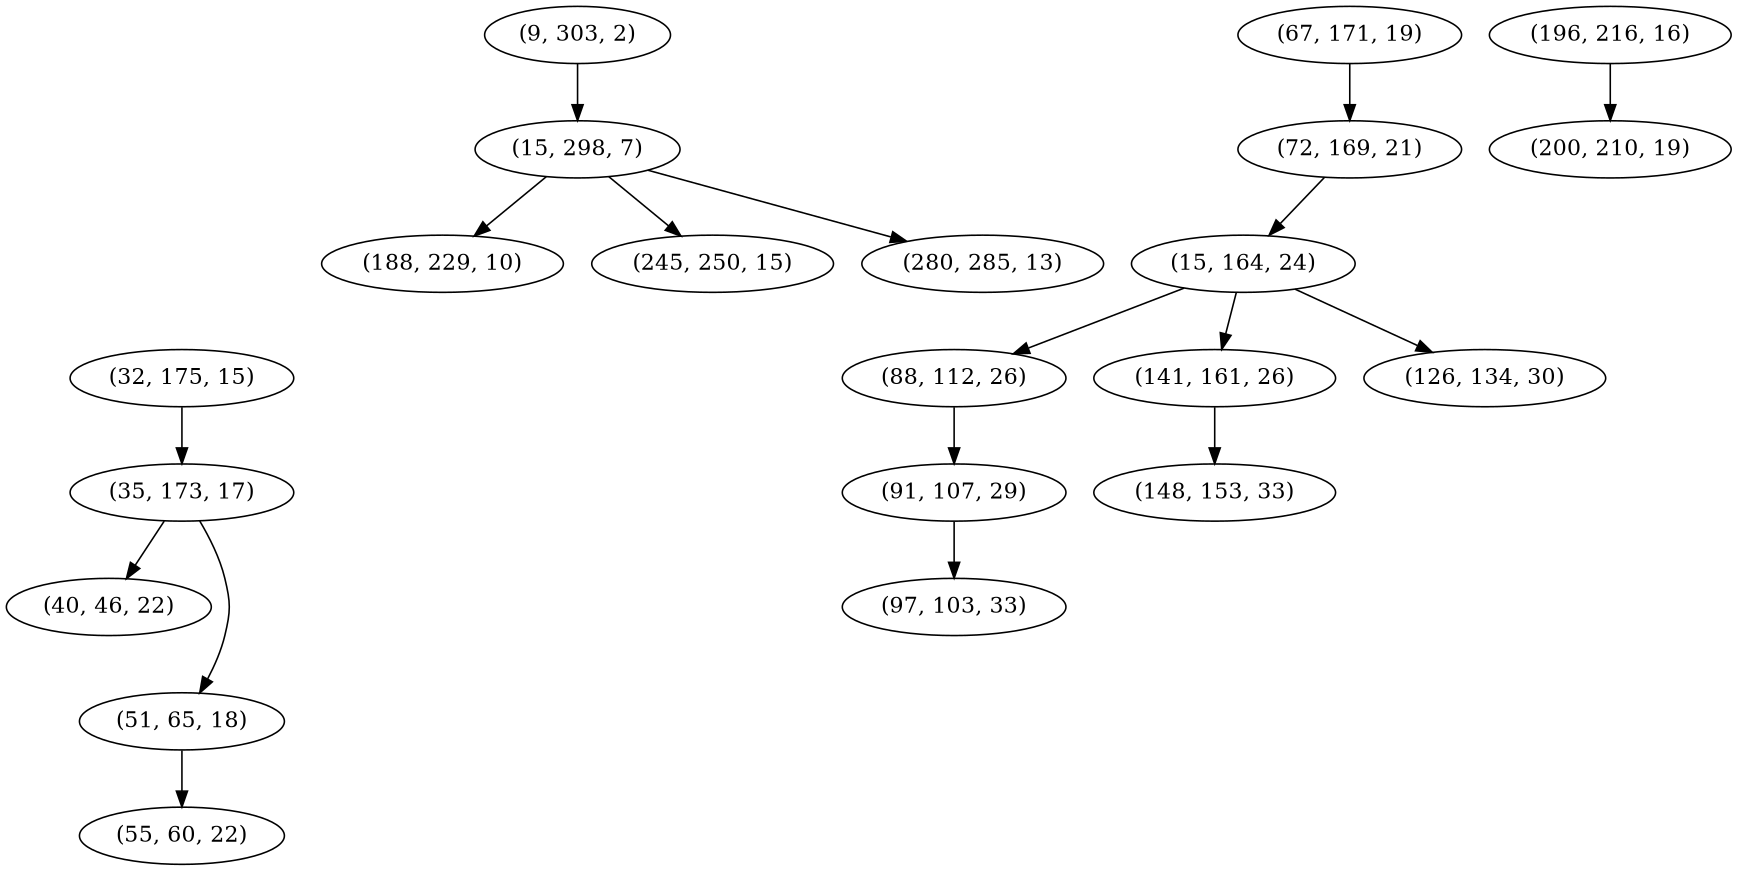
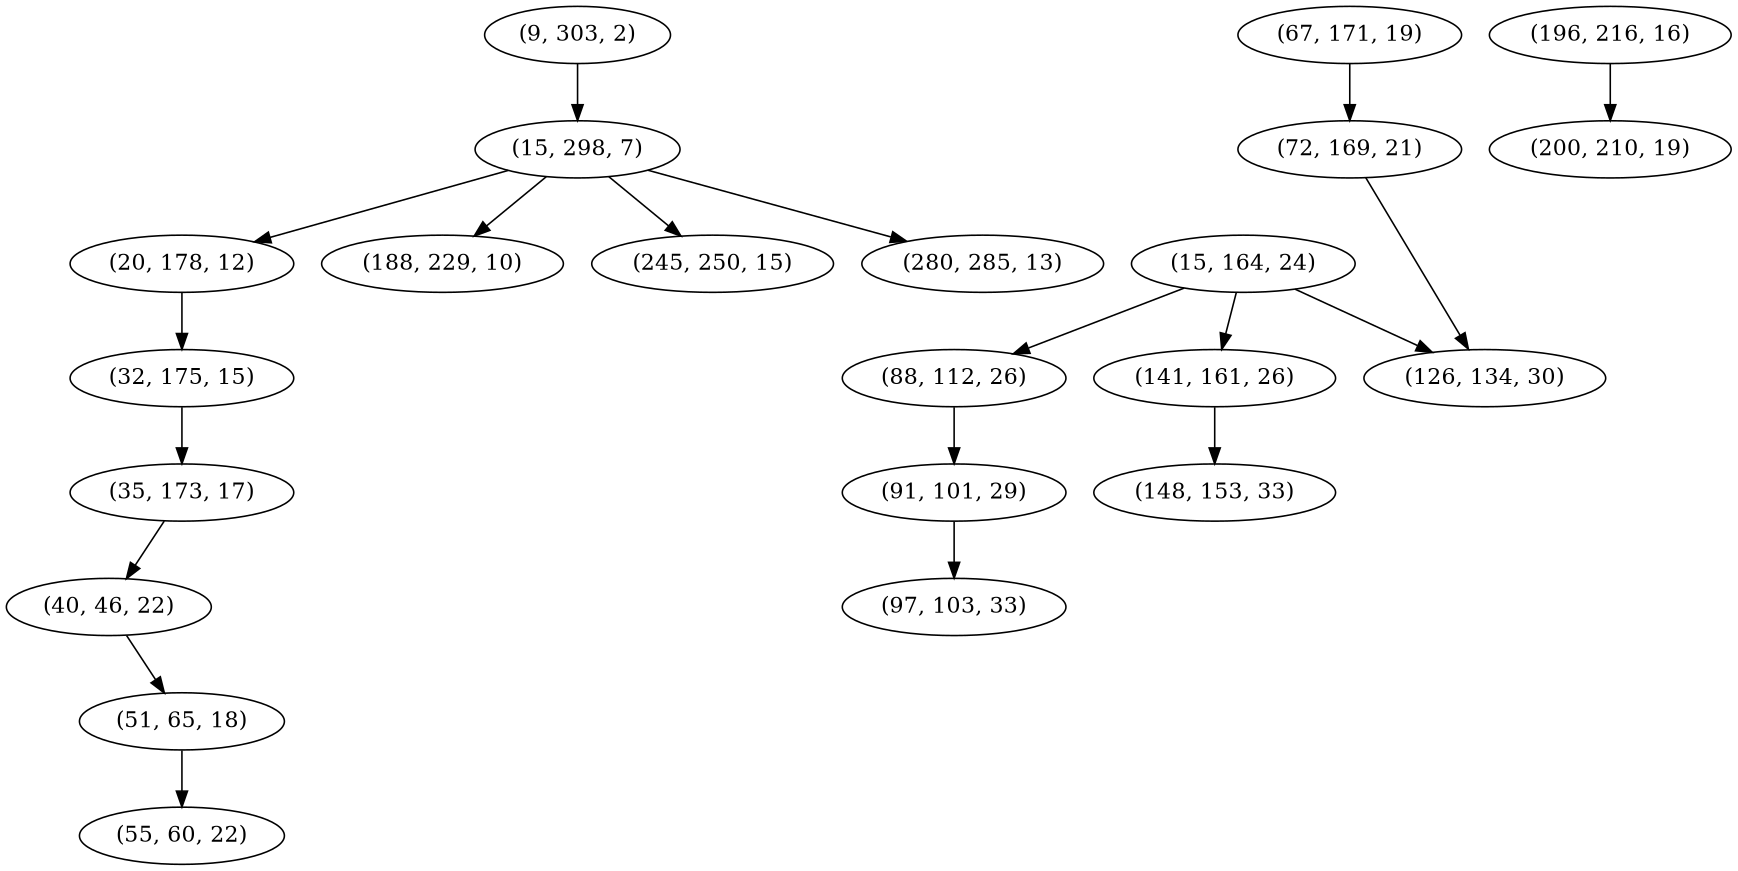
edge "(72, 169, 21)" -> "(15, 164, 24)": now "(72, 169, 21)" -> "(126, 134, 30)"
node "(20, 178, 12)": added
node "(91, 107, 29)": label "(91, 107, 29)" -> "(91, 101, 29)"
edge "(35, 173, 17)" -> "(51, 65, 18)": now "(40, 46, 22)" -> "(51, 65, 18)"
